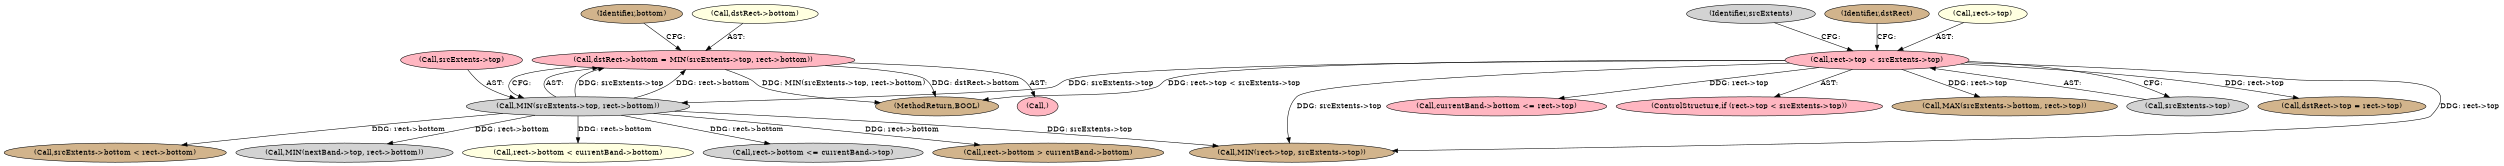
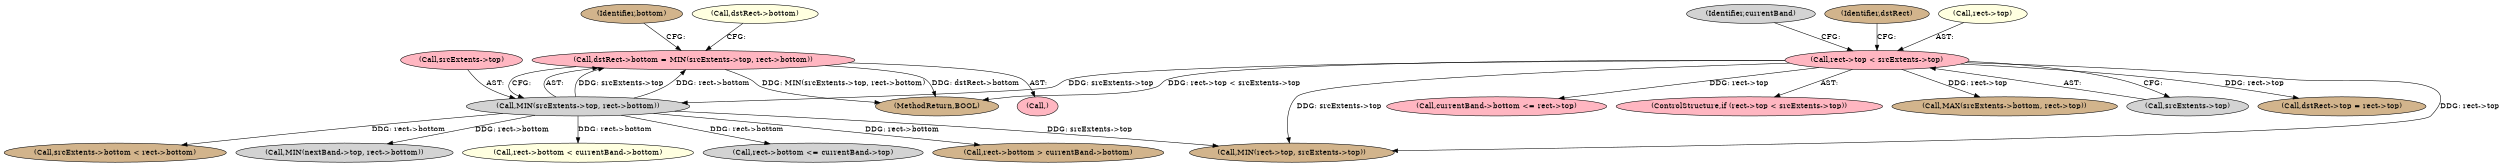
node "(Identifier,srcExtents)": label "(Identifier,srcExtents)" -> "(Identifier,currentBand)"
edge "(Call,dstRect->bottom)" -> "(Call,dstRect->bottom = MIN(srcExtents->top, rect->bottom))": label "AST: " -> "CFG: "
